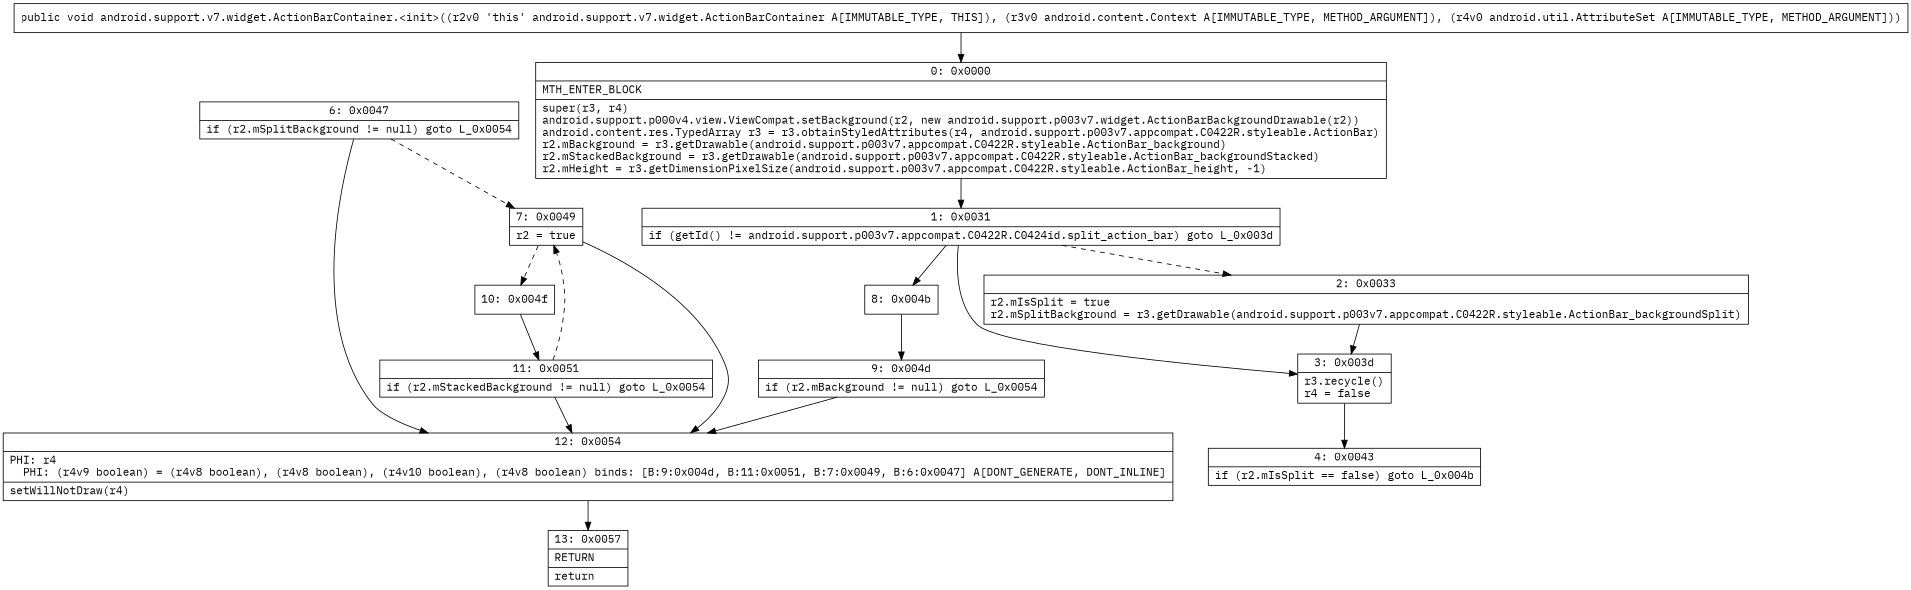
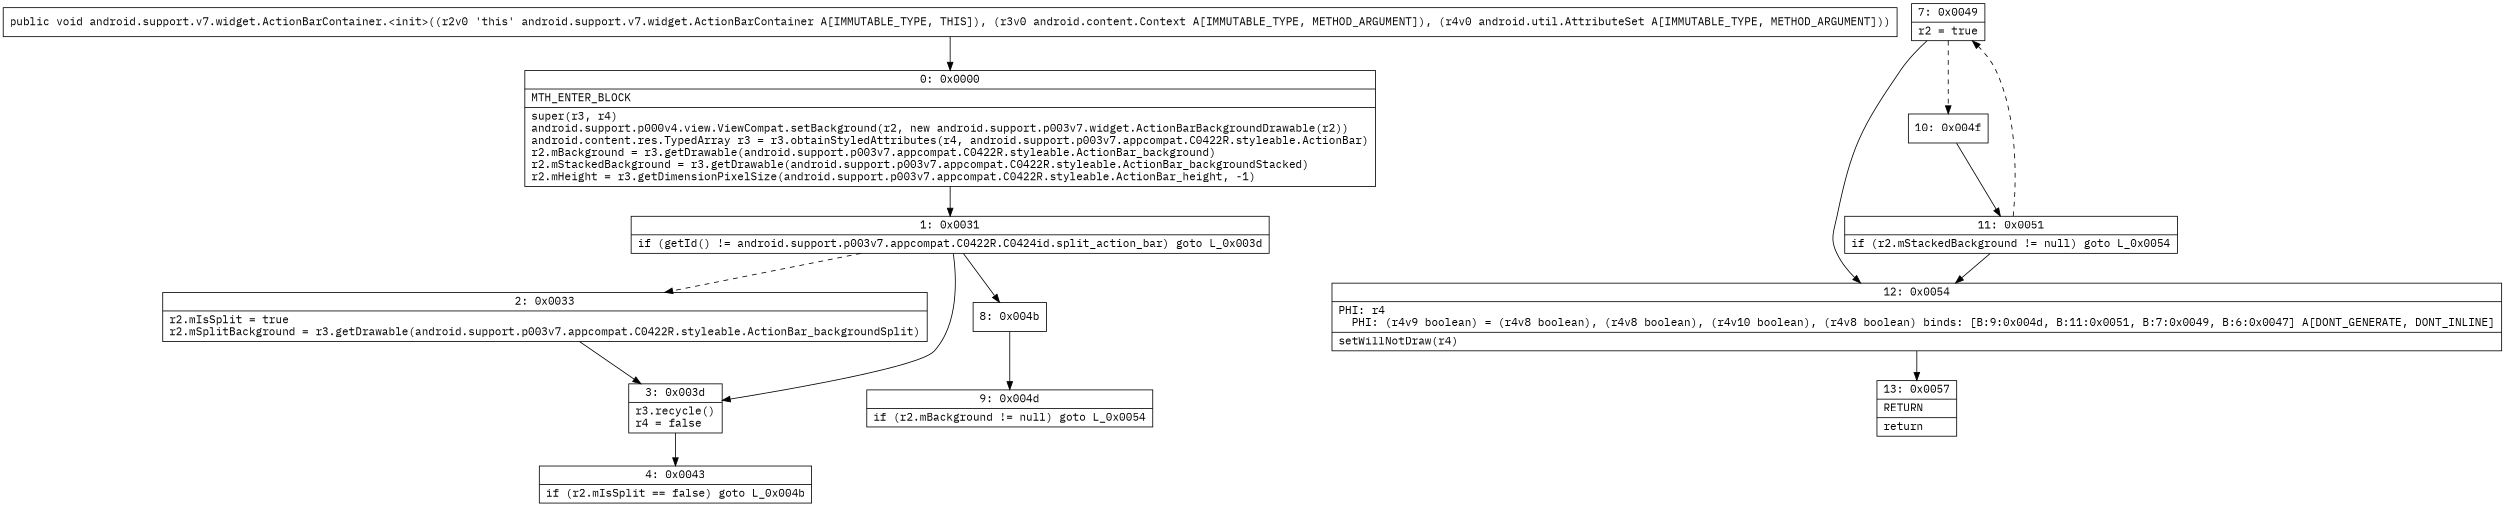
node "6: 0x0047": removed
edge "9: 0x004d" -> "12: 0x0054": removed
